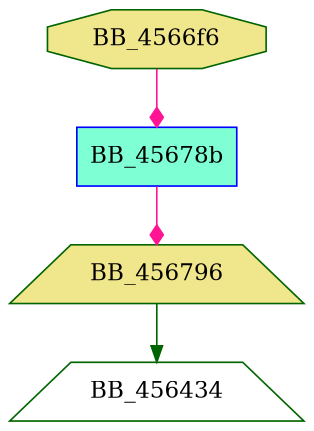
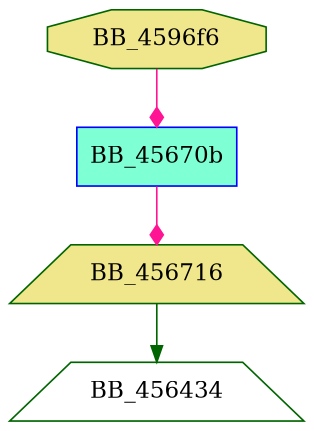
node "BB_4566f6": label "BB_4566f6" -> "BB_4596f6"
node "BB_45678b": label "BB_45678b" -> "BB_45670b"
node "BB_456796": label "BB_456796" -> "BB_456716"
